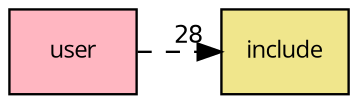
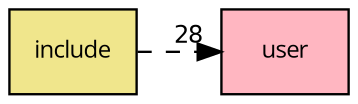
edge "user" -> "include": reversed
